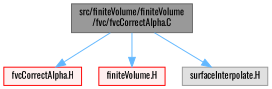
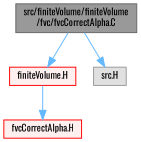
edge "src/finiteVolume/finiteVolume /fvc/fvcCorrectAlpha.C" -> "fvcCorrectAlpha.H": now "finiteVolume.H" -> "fvcCorrectAlpha.H"
node "surfaceInterpolate.H": label "surfaceInterpolate.H" -> "src.H"
